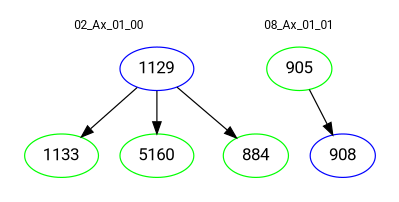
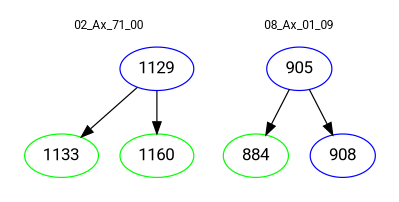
cluster "02_Ax_01_00": label "02_Ax_01_00" -> "02_Ax_71_00"
cluster "08_Ax_01_01": label "08_Ax_01_01" -> "08_Ax_01_09"
node "905": color green -> blue
edge "1129" -> "884": now "905" -> "884"
node "5160": label "5160" -> "1160"
